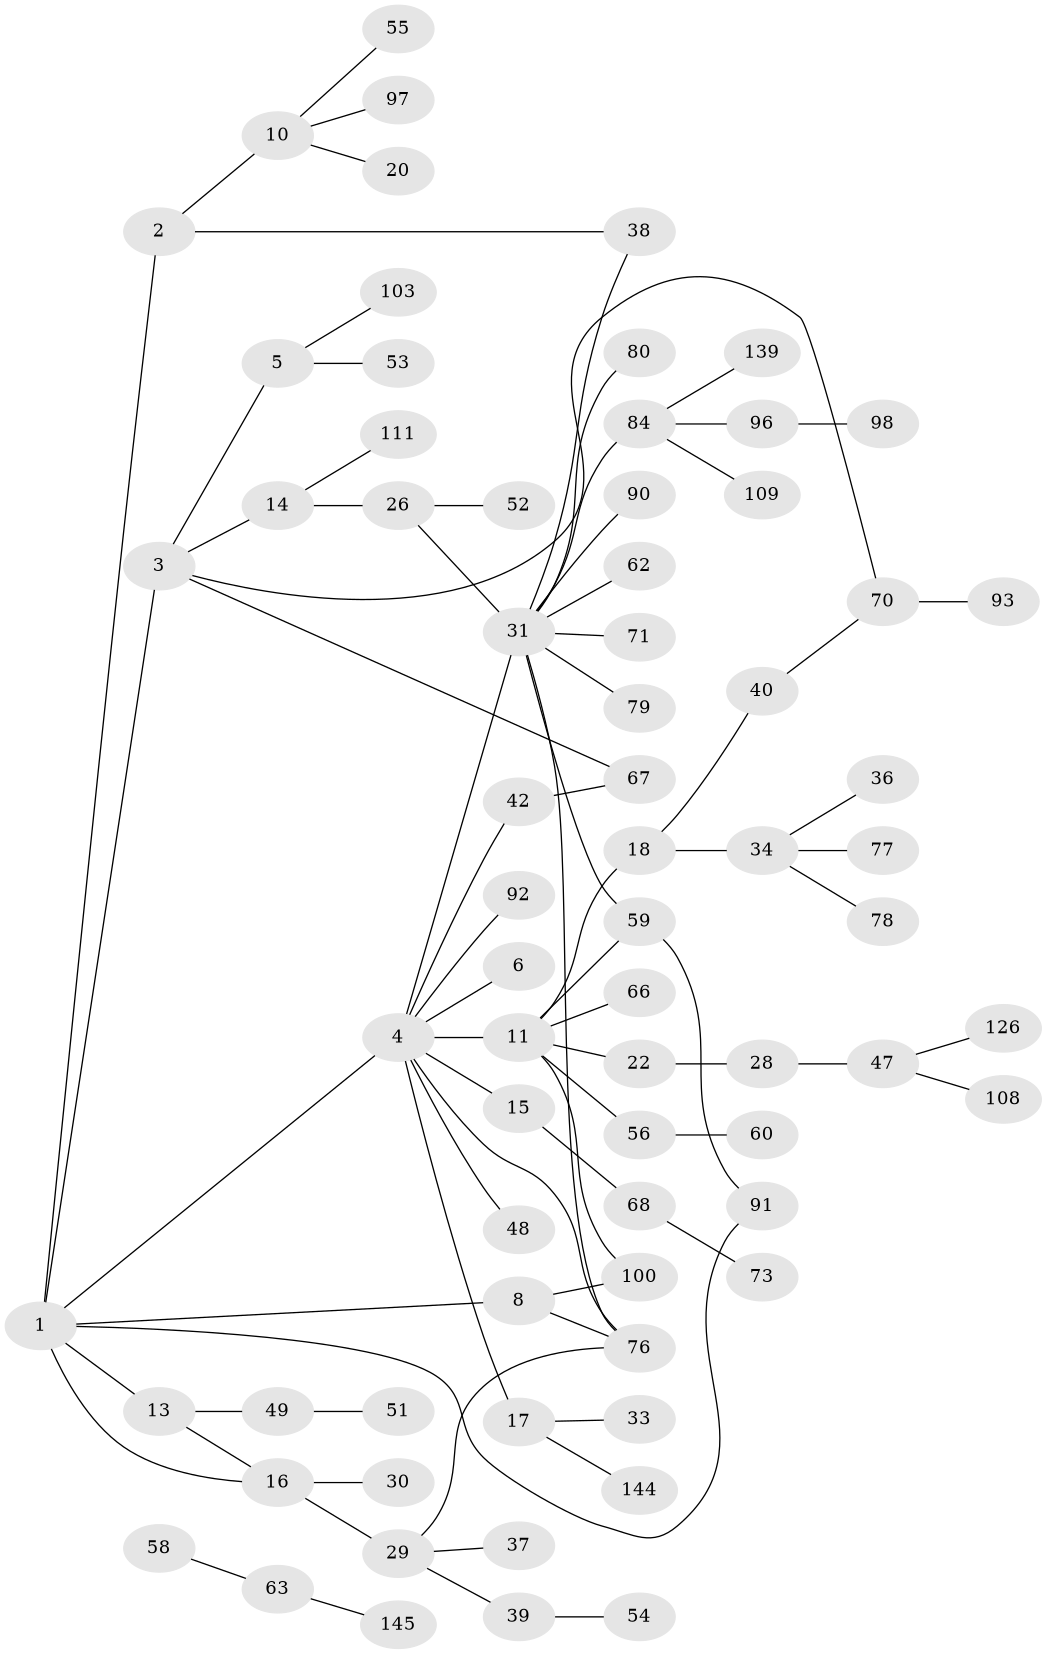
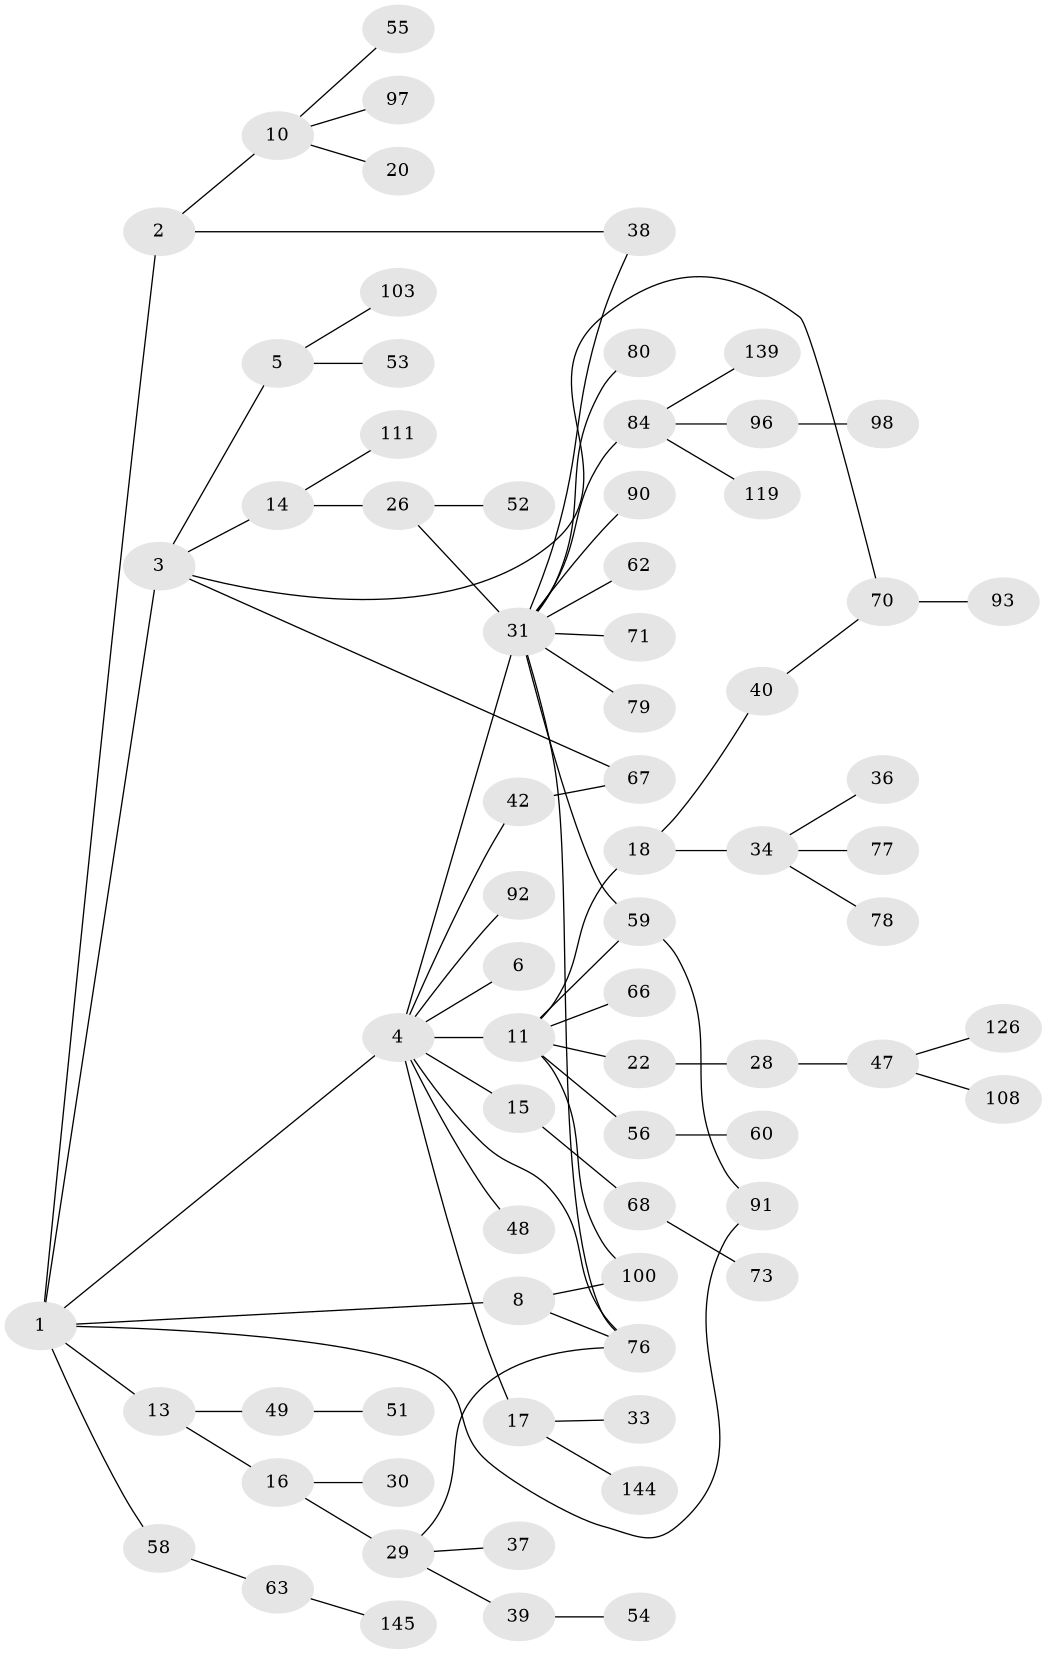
node "109": label "109" -> "119"
edge "1" -- "16": now "1" -- "58"
